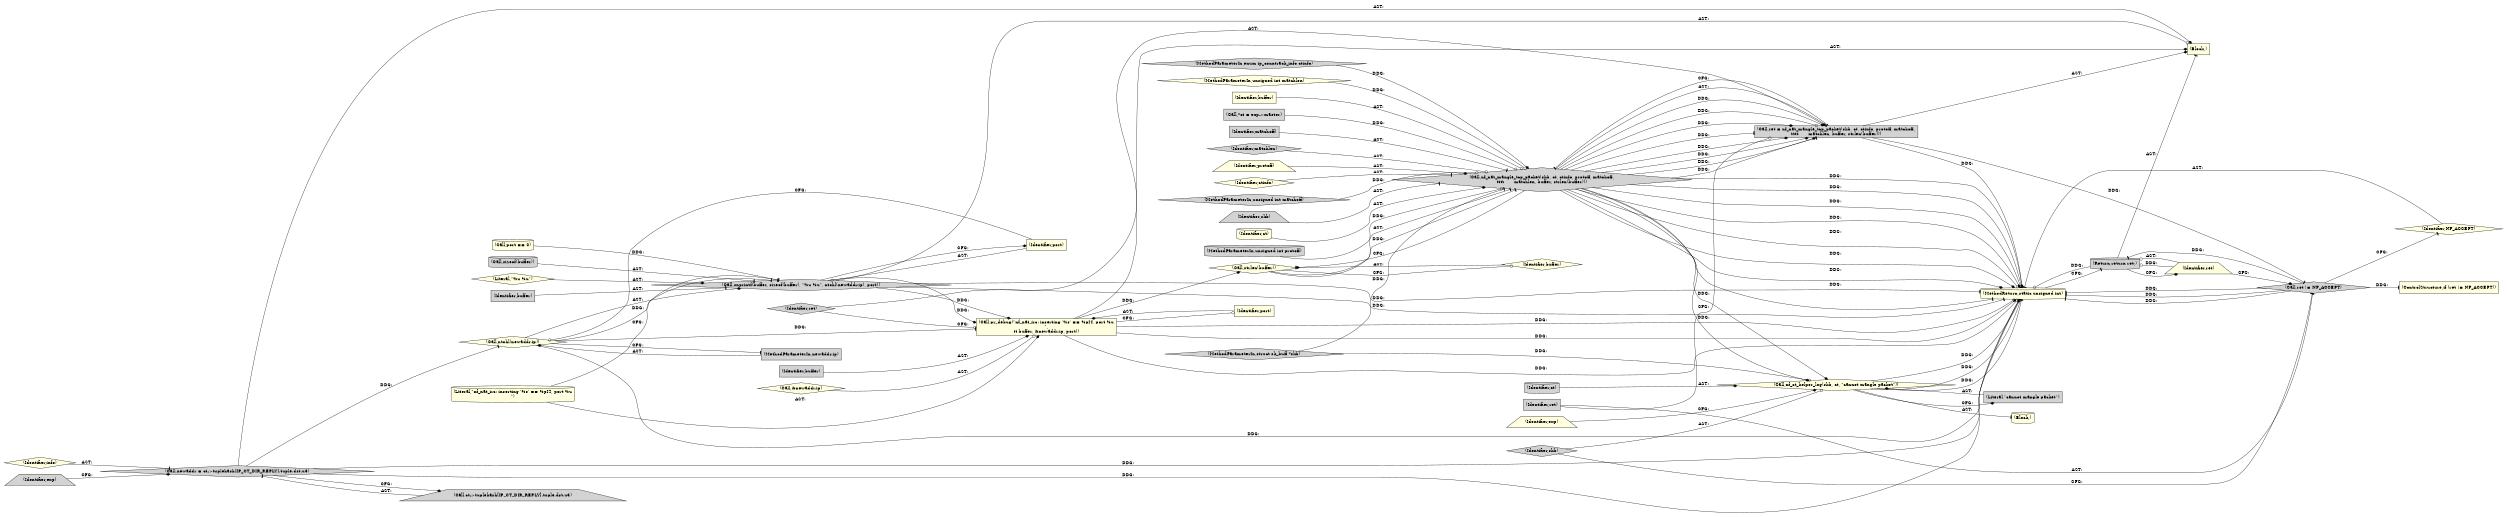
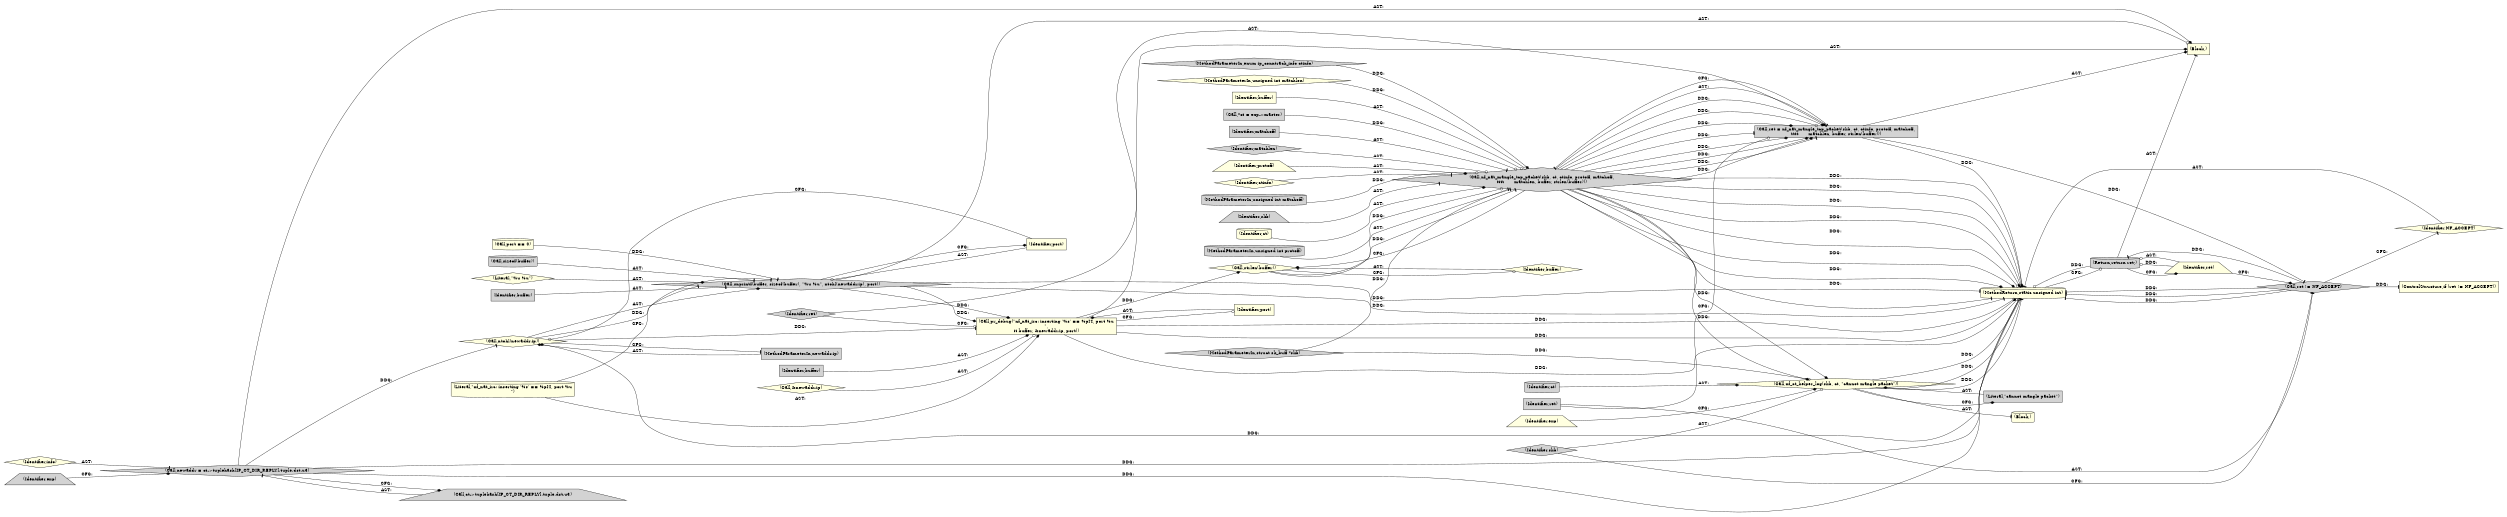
node "(MethodParameterIn,unsigned int matchoff)": shape diamond -> cylinder
edge "(MethodReturn,static unsigned int)" -> "(Return,return ret;)": arrowhead tee -> odot
edge "(Call,ntohl(newaddr.ip))" -> "(MethodReturn,static unsigned int)": reversed
